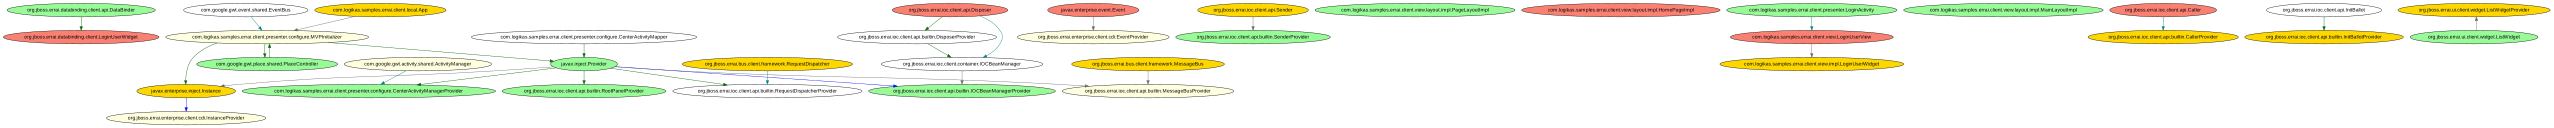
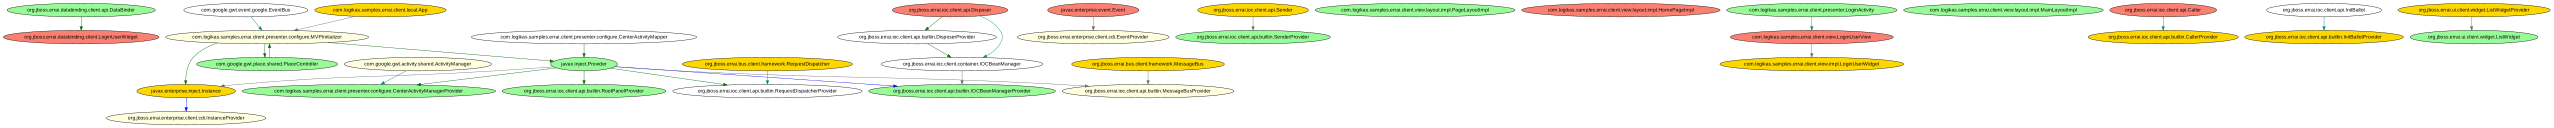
node "com.google.gwt.event.shared.EventBus": label "com.google.gwt.event.shared.EventBus" -> "com.google.gwt.event.google.EventBus"
edge "org.jboss.errai.ioc.client.api.InitBallot" -> "org.jboss.errai.ioc.client.api.builtin.InitBallotProvider": color darkgreen -> teal
edge "org.jboss.errai.ui.client.widget.ListWidget" -> "org.jboss.errai.ui.client.widget.ListWidgetProvider": reversed
